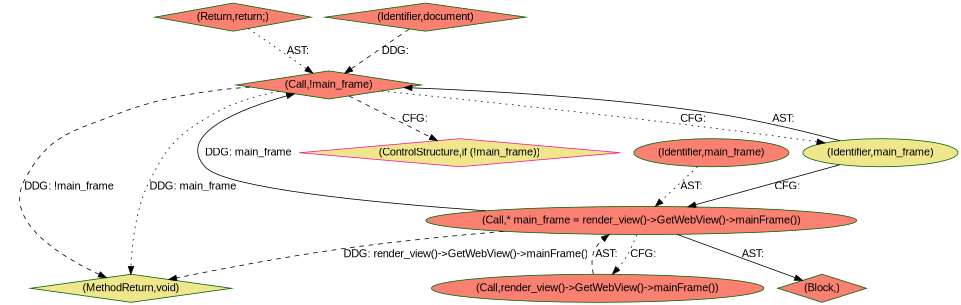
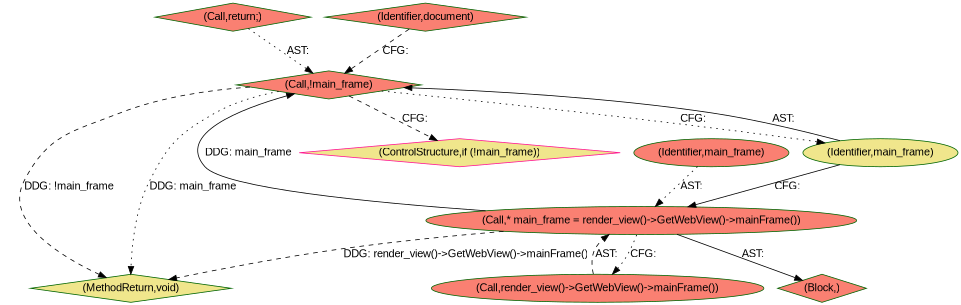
node "(Return,return;)": label "(Return,return;)" -> "(Call,return;)"
edge "(Identifier,document)" -> "(Call,!main_frame)": label "DDG: " -> "CFG: "
